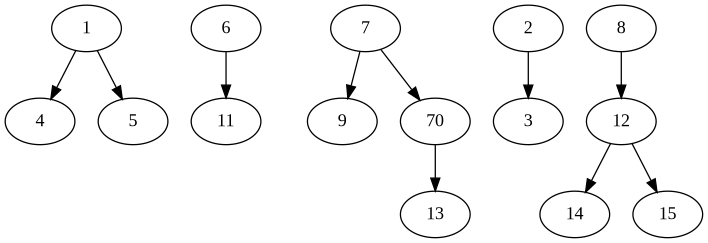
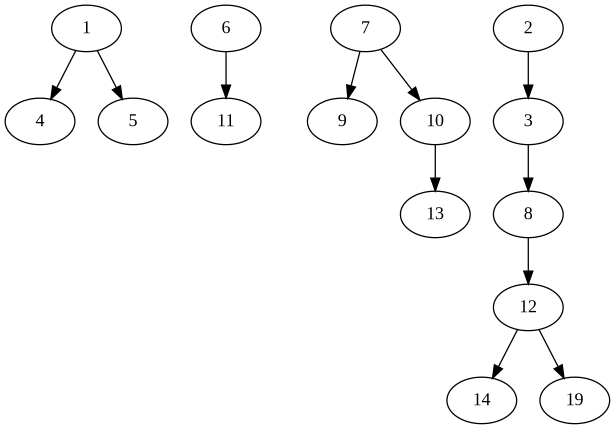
node "70": label "70" -> "10"
edge "3" -> "8": added
node "15": label "15" -> "19"
